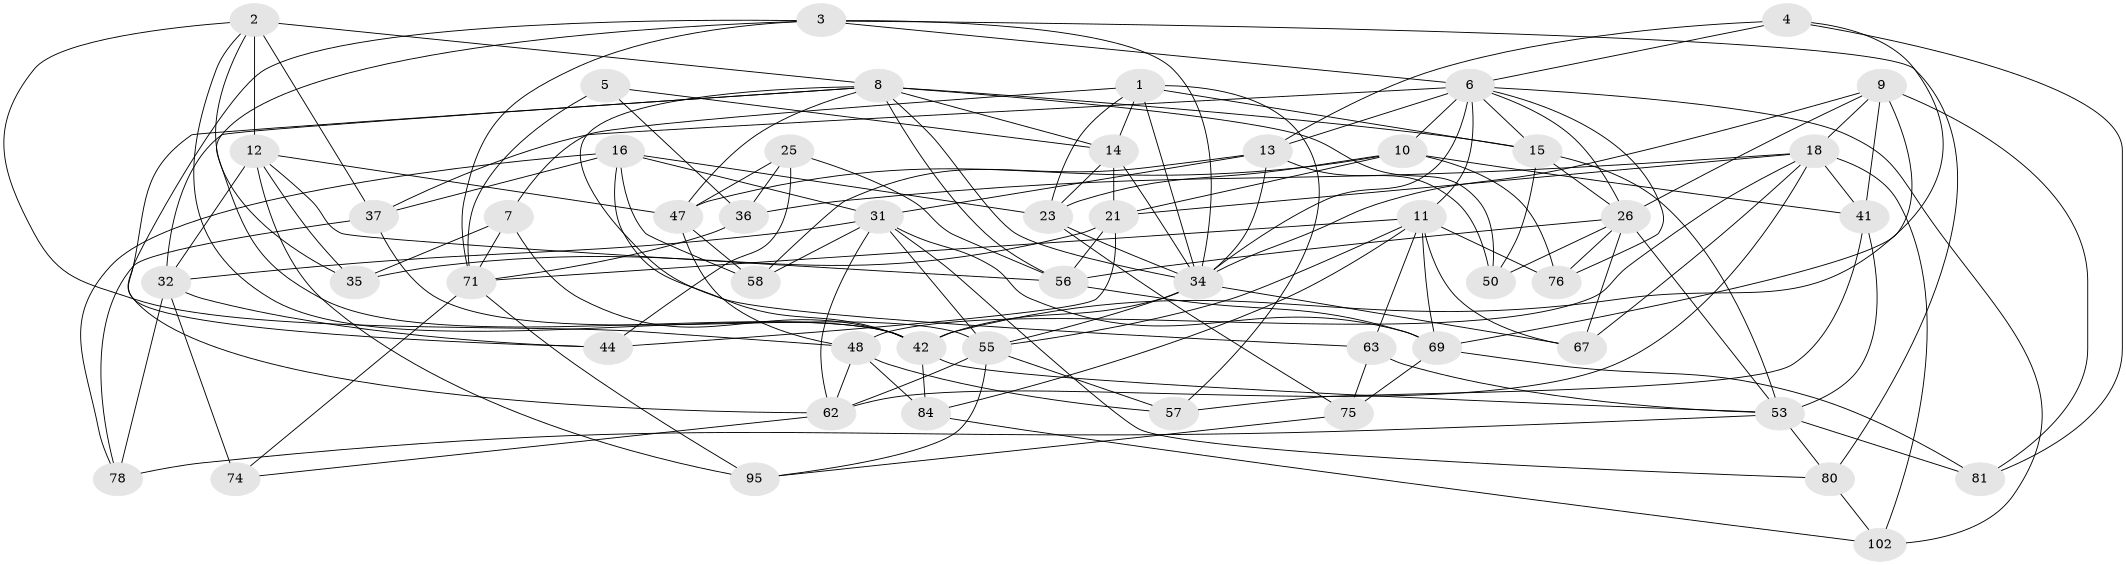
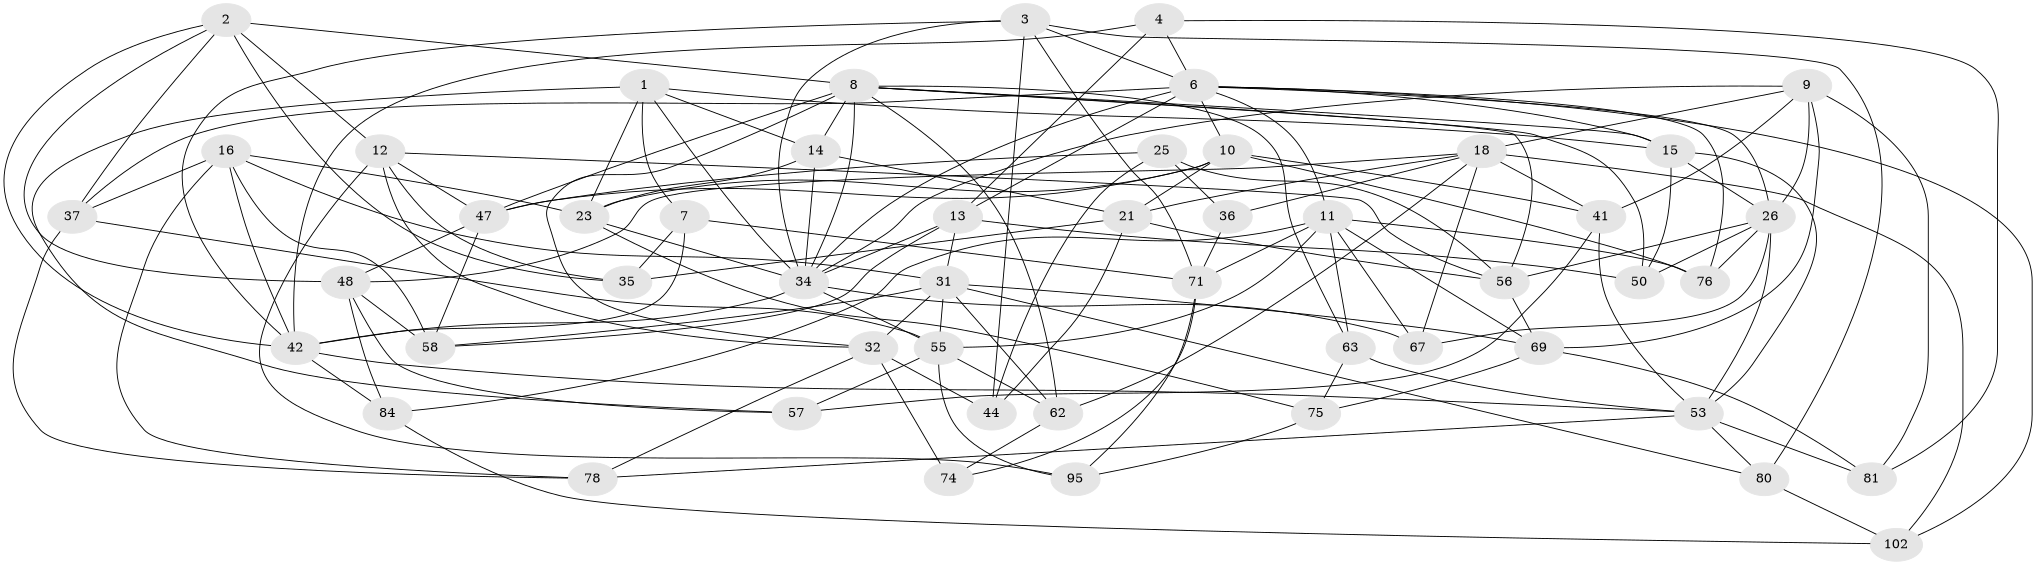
node "5": removed
edge "48" -- "62": now "48" -- "58"
